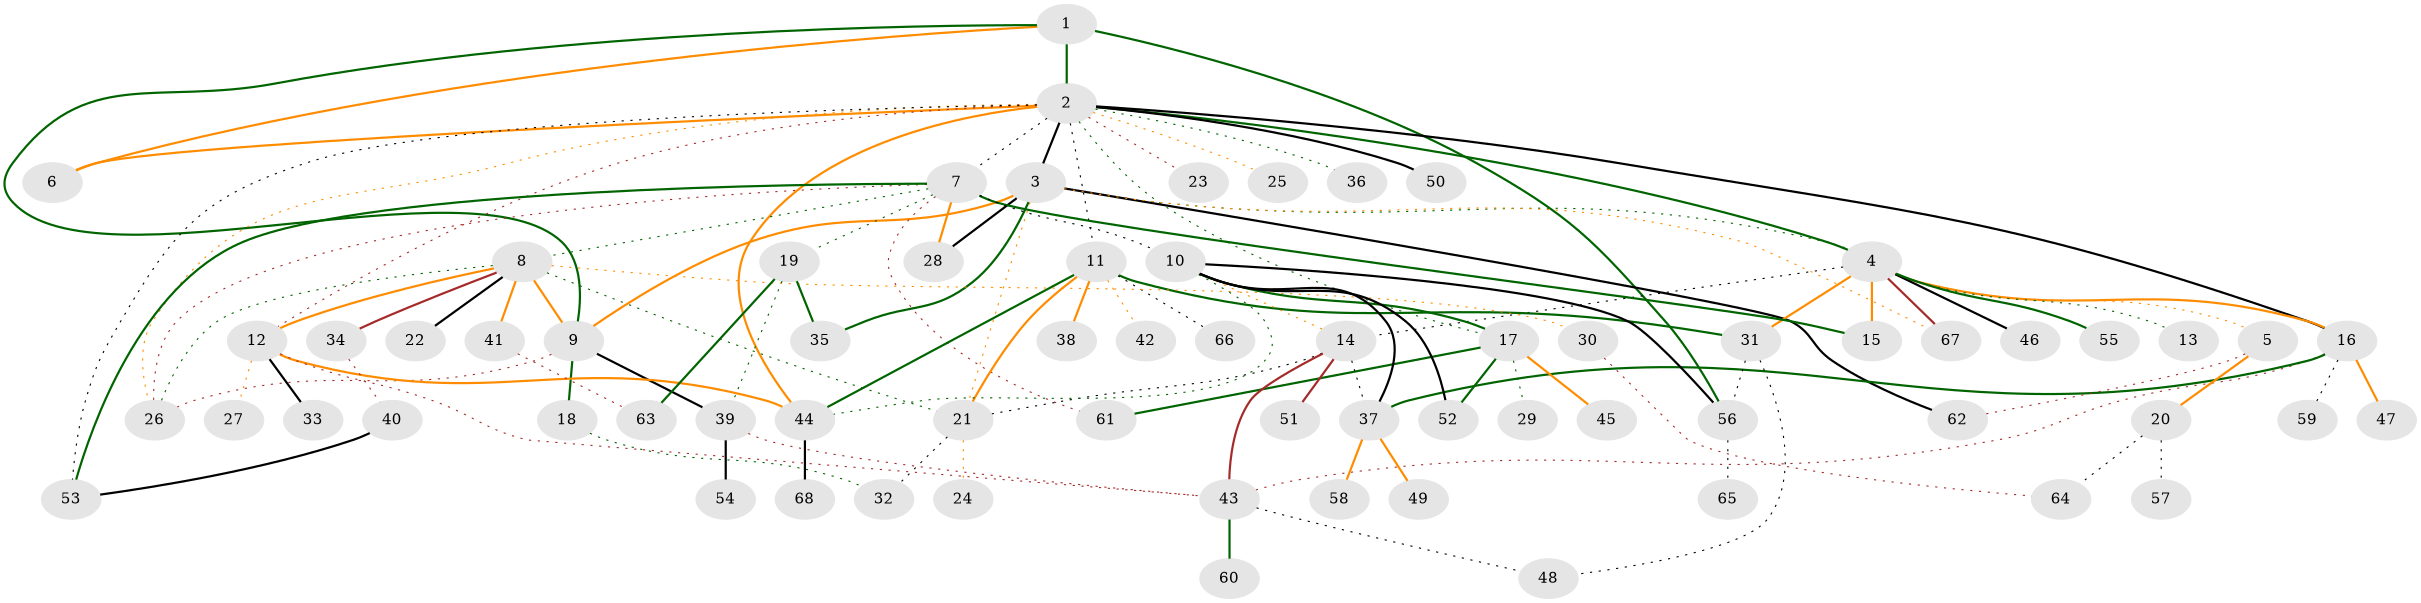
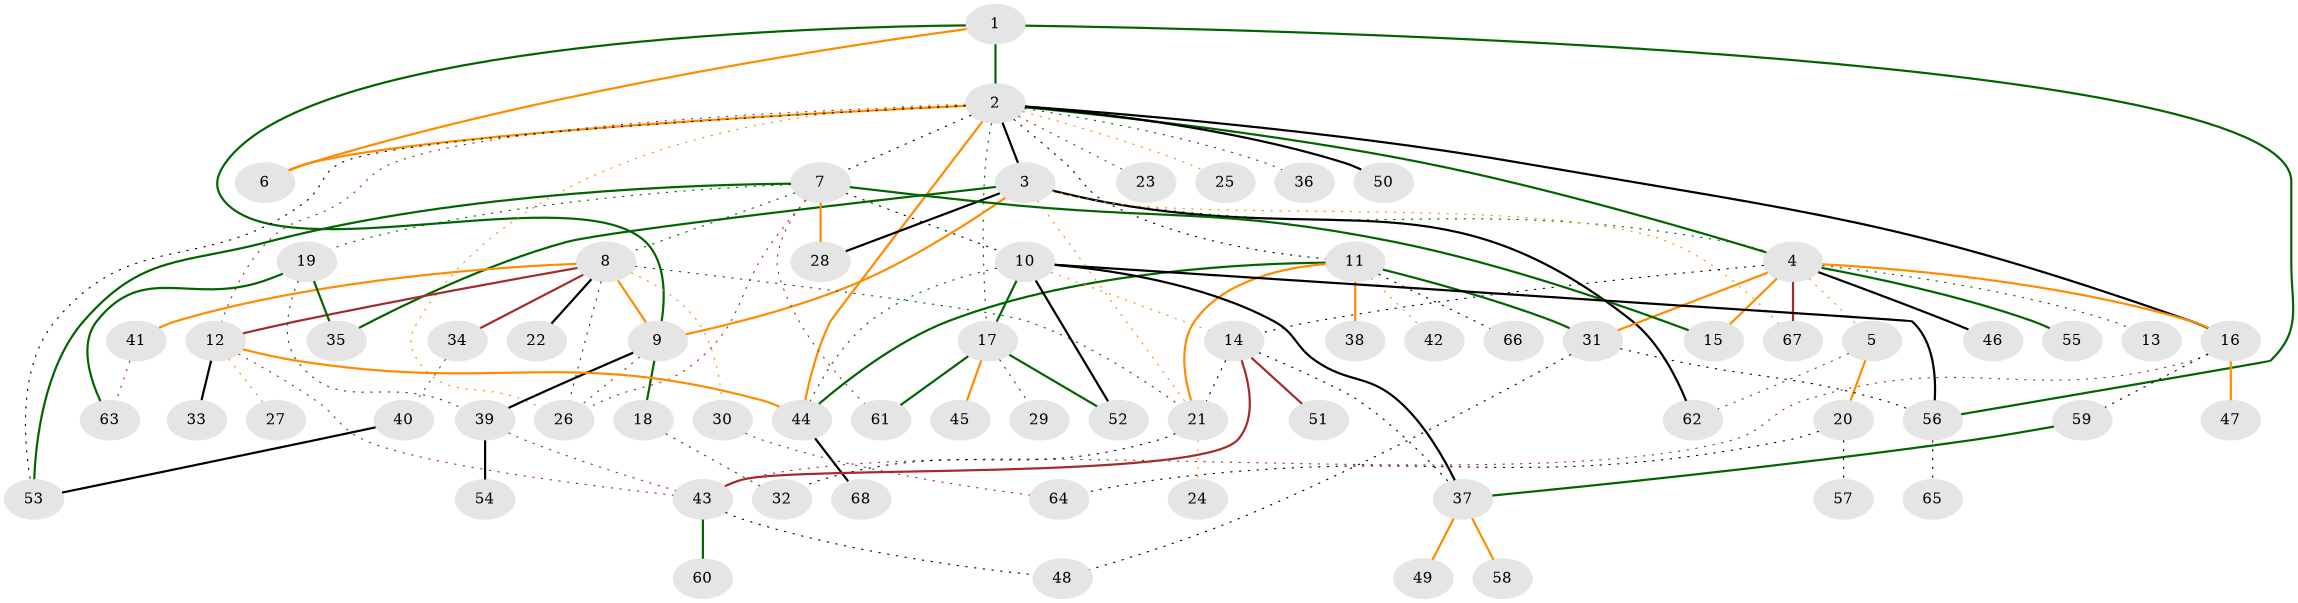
edge "8" -- "12": color darkorange -> brown
edge "16" -- "37": now "59" -- "37"
